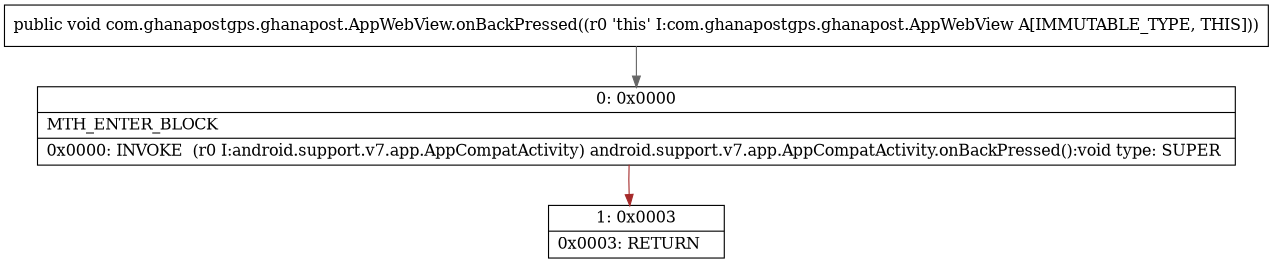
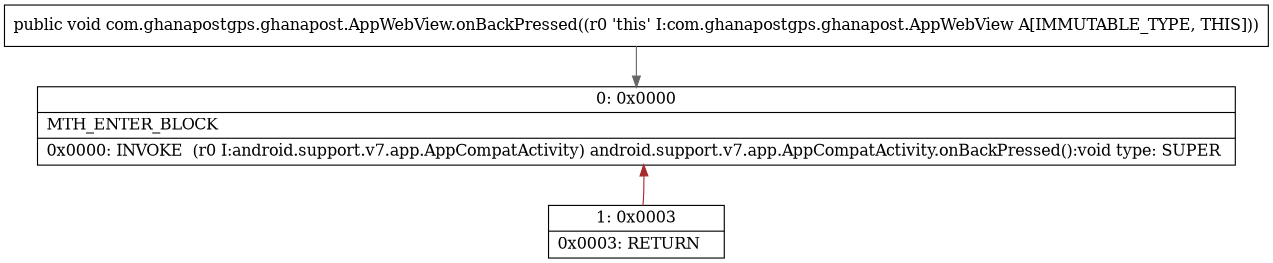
edge "0: 0x0000" -> "1: 0x0003": reversed
